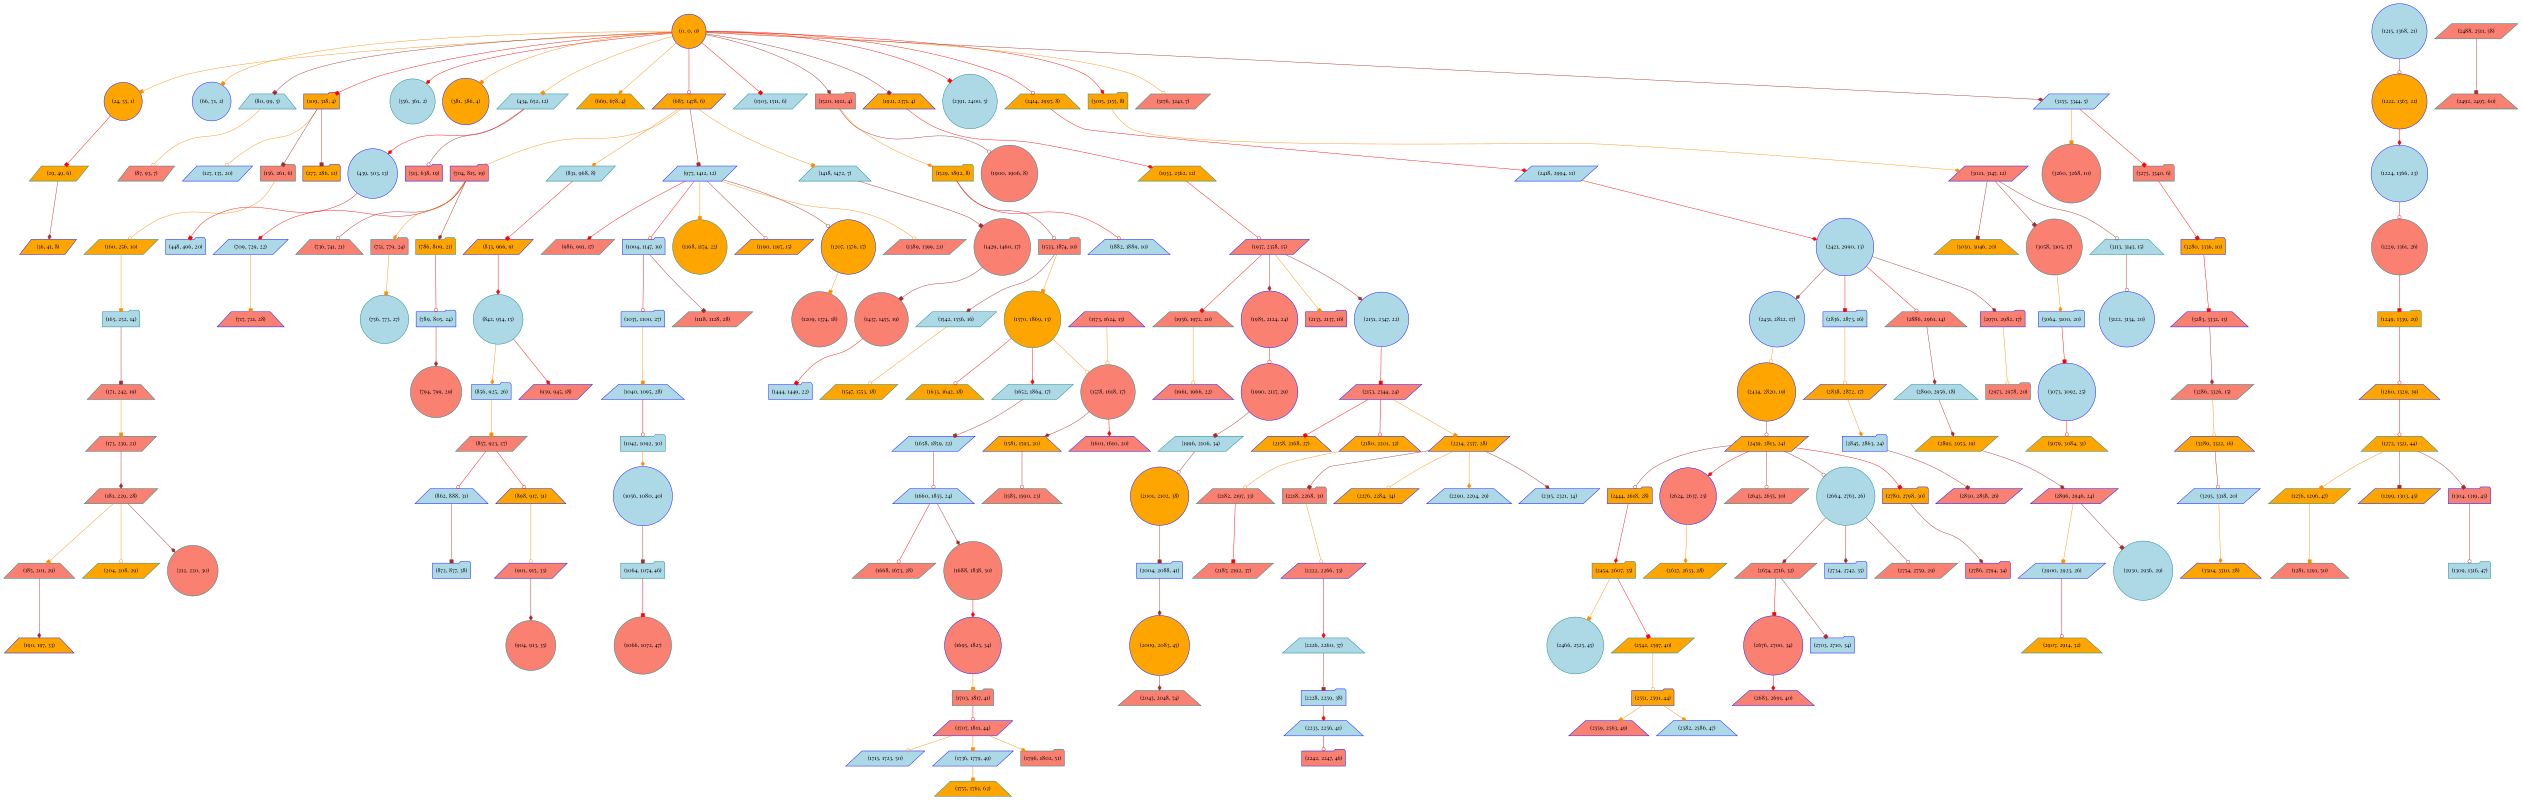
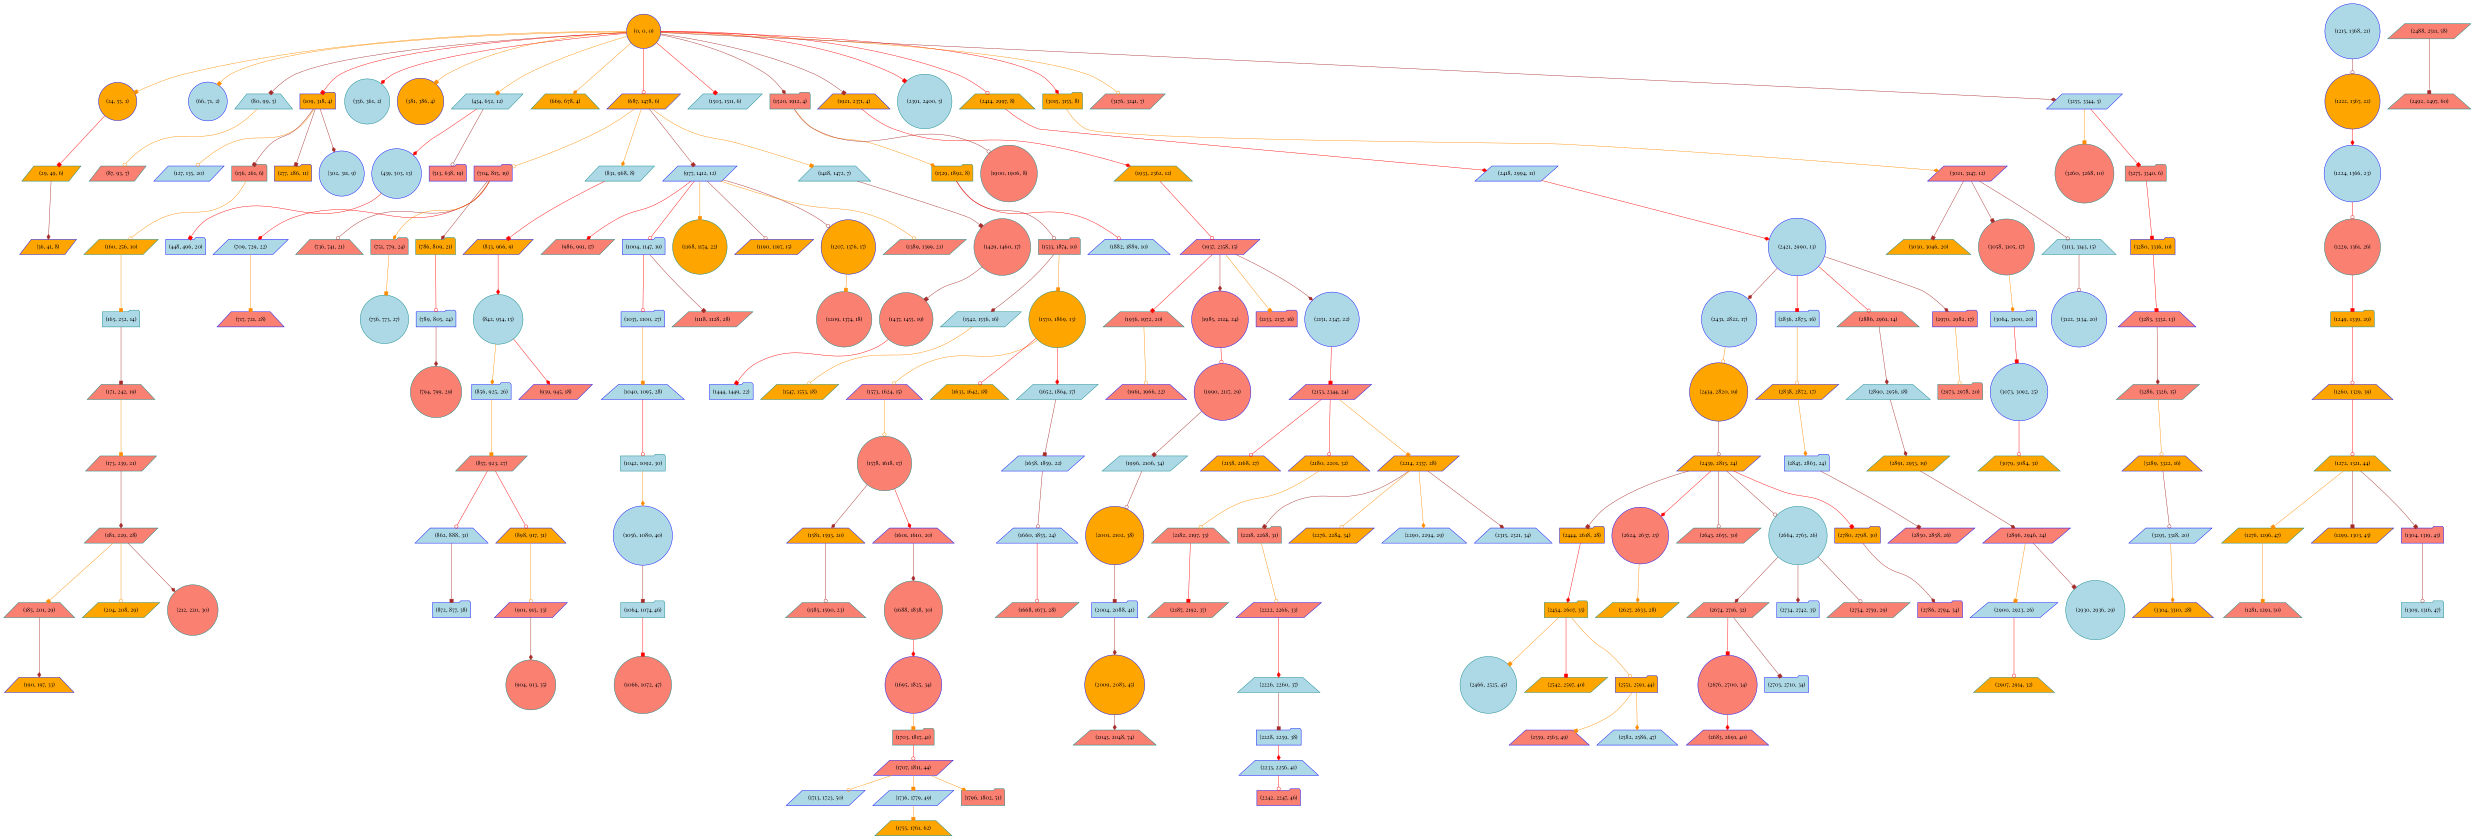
node "(302, 311, 9)": added
edge "(1570, 1869, 13)" -> "(1578, 1618, 17)": now "(1570, 1869, 13)" -> "(1573, 1624, 15)"
edge "(2153, 2344, 24)" -> "(2158, 2168, 27)": arrowhead box -> odot
edge "(2439, 2813, 24)" -> "(2444, 2618, 28)": arrowhead odot -> box
node "(2315, 2321, 34)": shape parallelogram -> trapezium
edge "(1660, 1855, 24)" -> "(1688, 1838, 30)": now "(1601, 1610, 20)" -> "(1688, 1838, 30)"
edge "(2542, 2597, 40)" -> "(2551, 2591, 44)": now "(2454, 2607, 35)" -> "(2551, 2591, 44)"
